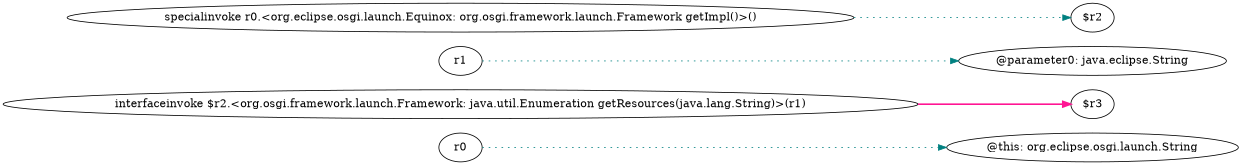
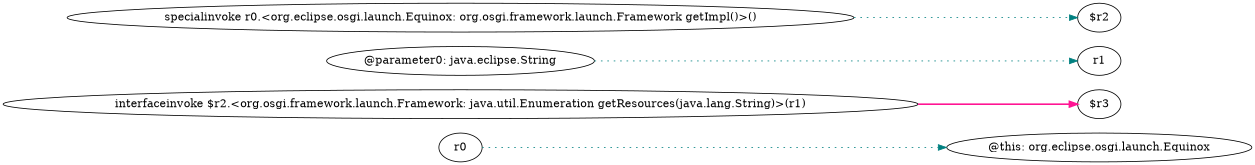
edge "r1" -> "@parameter0: java.eclipse.String": reversed
node "@this: org.eclipse.osgi.launch.String": label "@this: org.eclipse.osgi.launch.String" -> "@this: org.eclipse.osgi.launch.Equinox"
